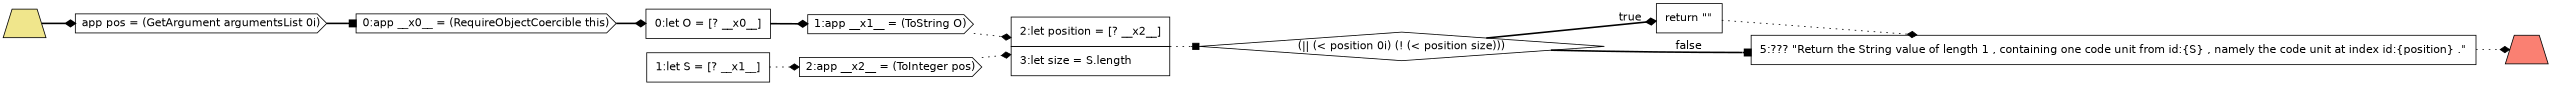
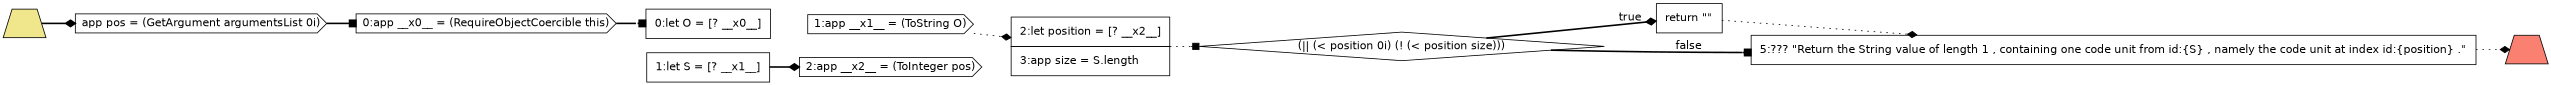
edge "0:app __x0__ = (RequireObjectCoercible this)" -> "0:let O = [? __x0__]": arrowhead diamond -> box
edge "0:let O = [? __x0__]" -> "1:app __x1__ = (ToString O)": removed
edge "2:app __x2__ = (ToInteger pos)" -> "2:let position = [? __x2__]": removed
node "2:let position = [? __x2__]": text "3:let size = S.length" -> "3:app size = S.length"
edge "1:let S = [? __x1__]" -> "2:app __x2__ = (ToInteger pos)": style dotted -> bold
